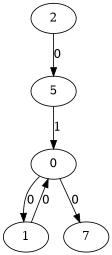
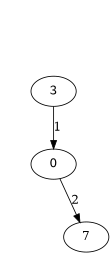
node "2": removed
node "5": label "5" -> "3"
edge "0" -> "7": label "0" -> "2"
node "1": removed
